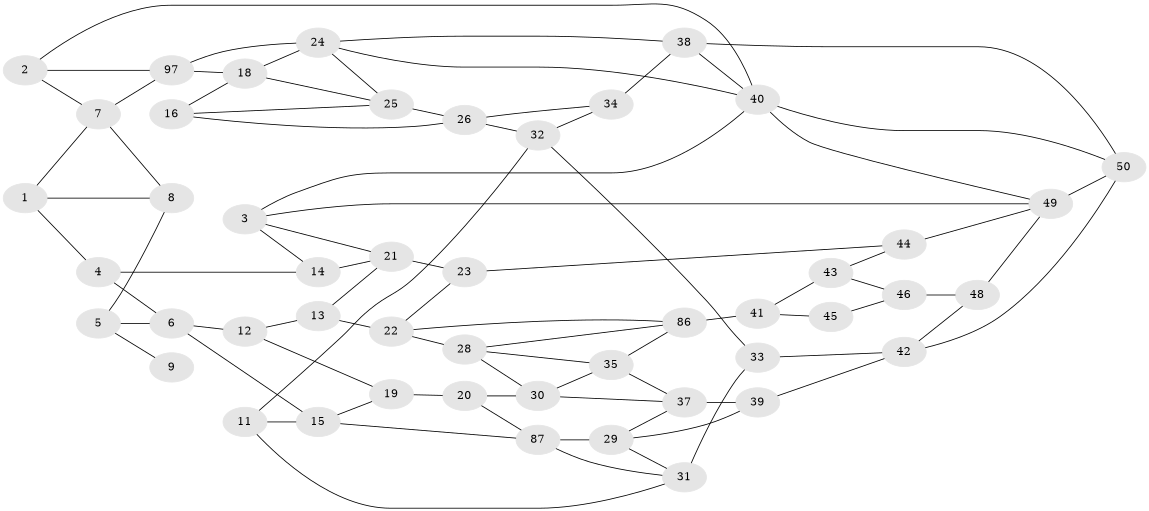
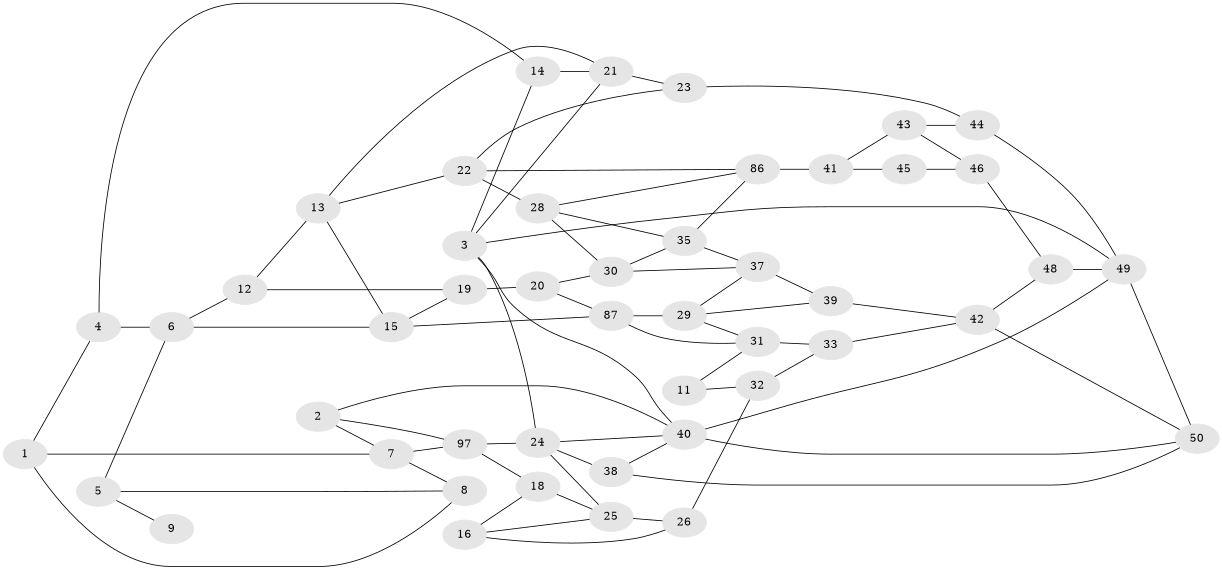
edge "24" -- "18": now "24" -- "3"
node "34": removed
edge "11" -- "15": now "13" -- "15"
